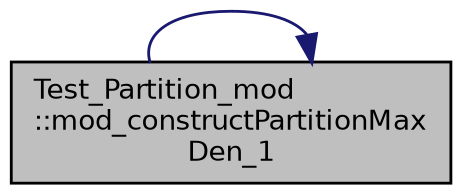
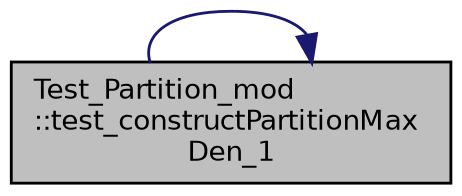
node "Test_Partition_mod ::mod_constructPartitionMax Den_1": label "Test_Partition_mod ::mod_constructPartitionMax Den_1" -> "Test_Partition_mod ::test_constructPartitionMax Den_1"
